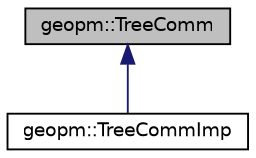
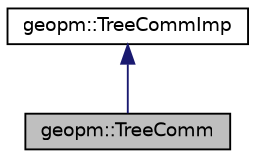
edge "geopm::TreeCommImp" -> "geopm::TreeComm": reversed
